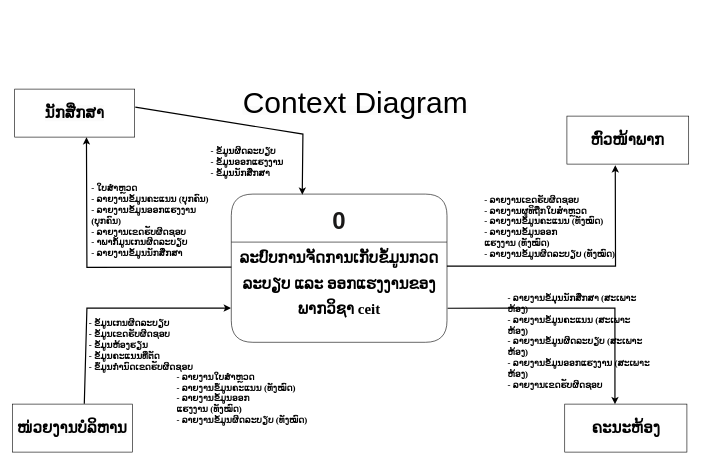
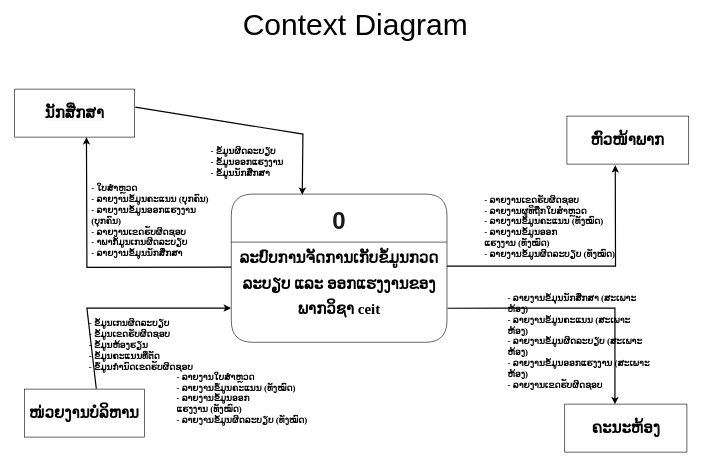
node "Context Diagram": moved (356, 102) -> (356, 24)
node "ໜ່ວຍງານບໍລິຫານ": moved (72, 428) -> (84, 413)
